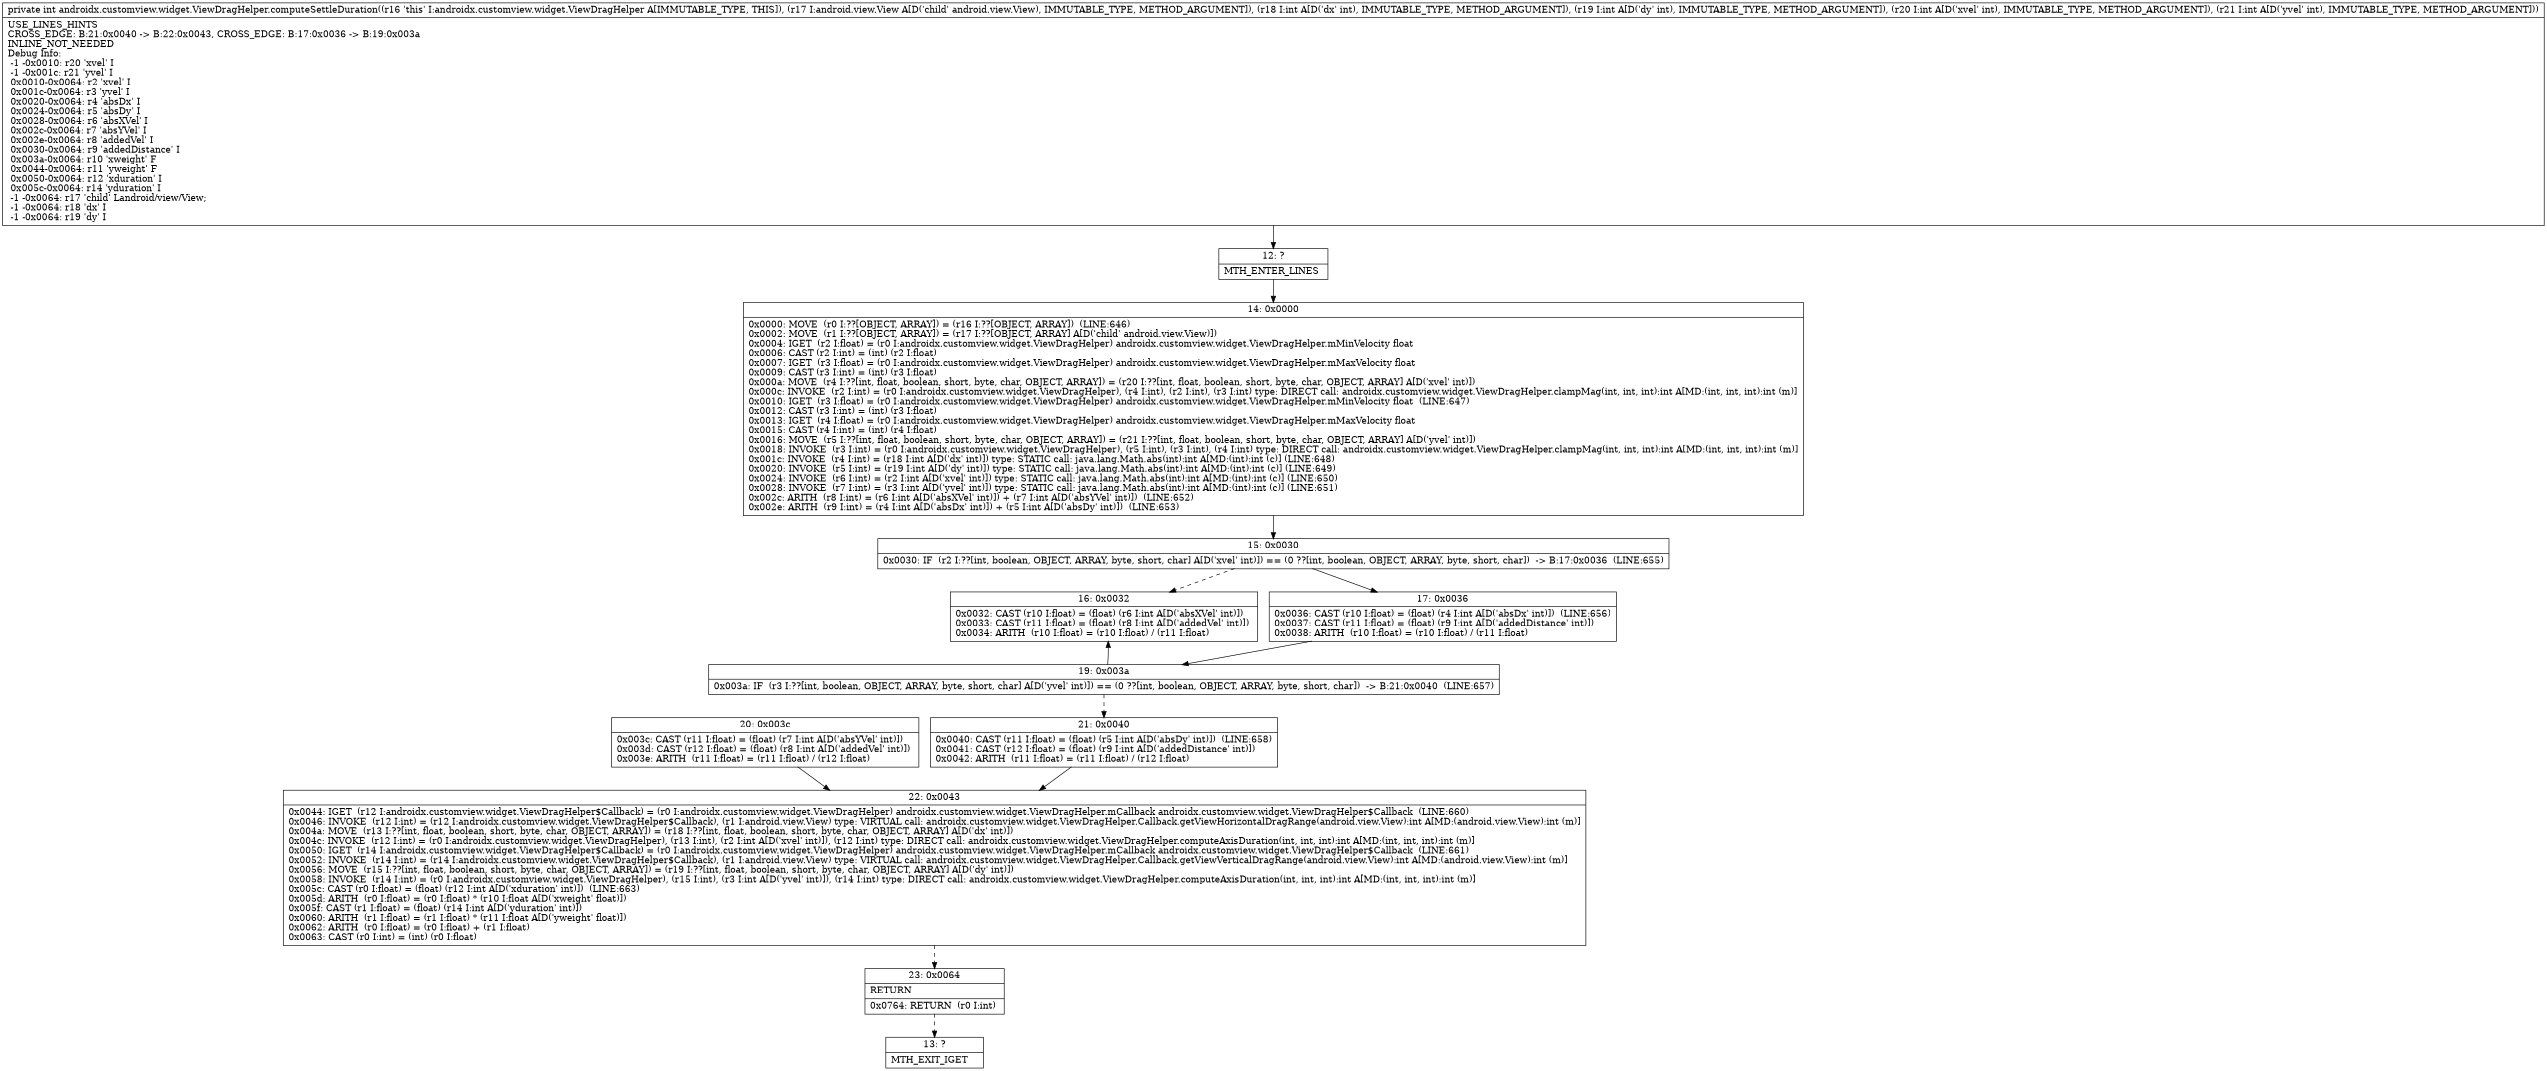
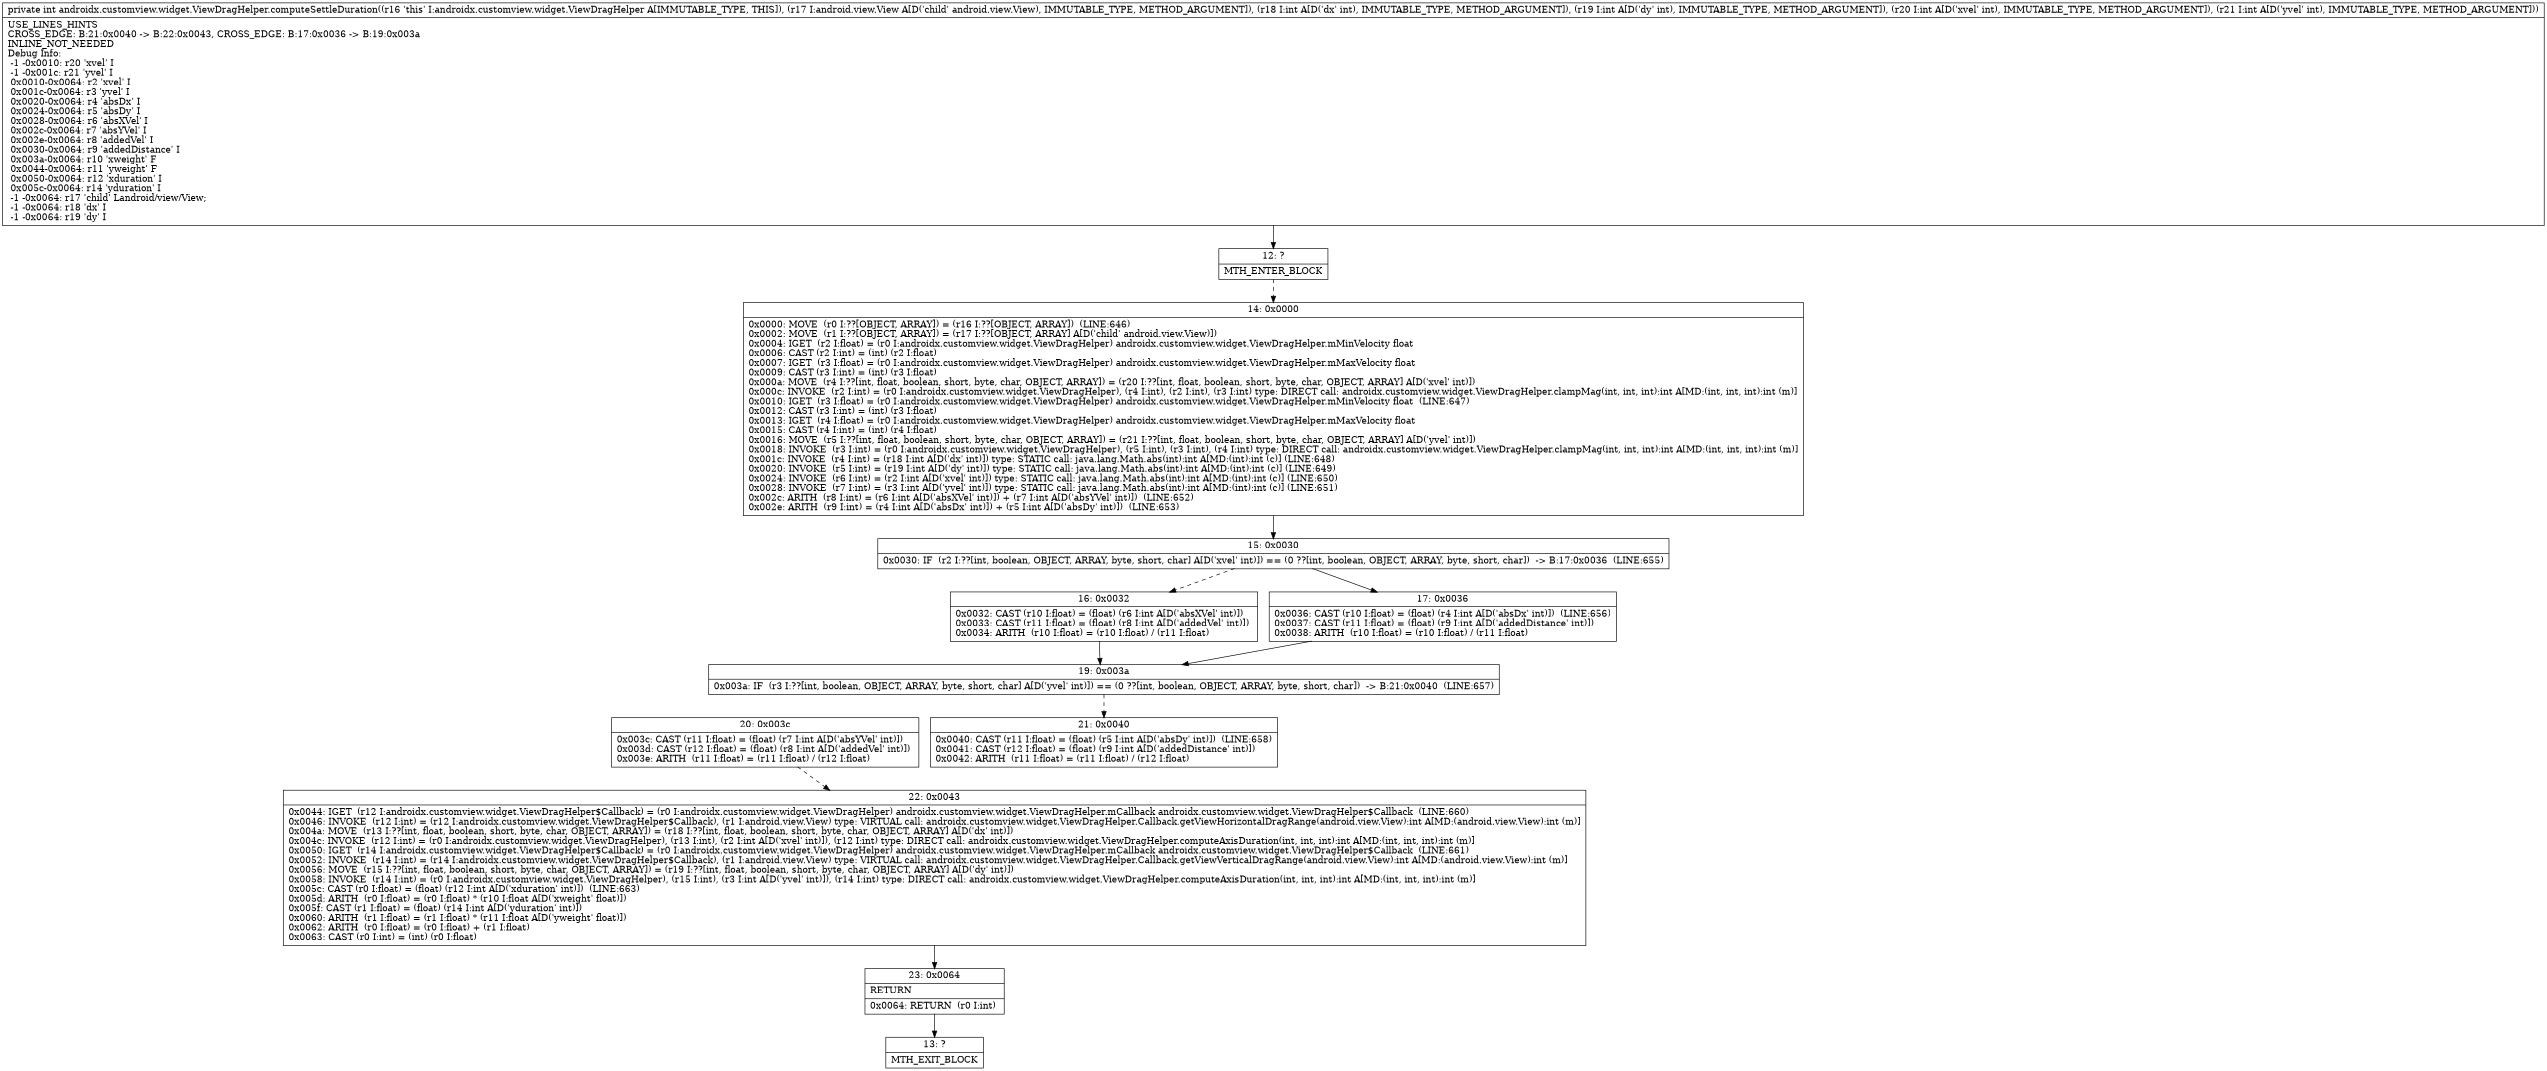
node "12: ?": text "MTH_ENTER_LINES" -> "MTH_ENTER_BLOCK"
edge "12: ?" -> "14: 0x0000": style solid -> dashed
edge "19: 0x003a" -> "16: 0x0032": reversed
edge "20: 0x003c" -> "22: 0x0043": style solid -> dashed
edge "21: 0x0040" -> "22: 0x0043": removed
edge "22: 0x0043" -> "23: 0x0064": style dashed -> solid
node "23: 0x0064": text "0x0764: RETURN  (r0 I:int)" -> "0x0064: RETURN  (r0 I:int)"
edge "23: 0x0064" -> "13: ?": style dashed -> solid
node "13: ?": text "MTH_EXIT_IGET" -> "MTH_EXIT_BLOCK"
